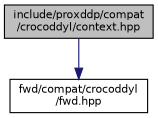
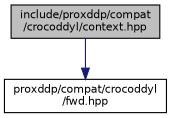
node "fwd/compat/crocoddyl /fwd.hpp": label "fwd/compat/crocoddyl /fwd.hpp" -> "proxddp/compat/crocoddyl /fwd.hpp"
